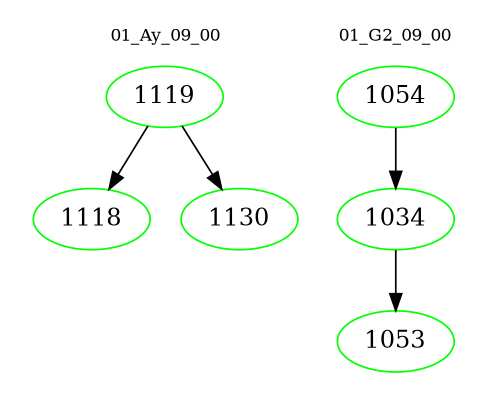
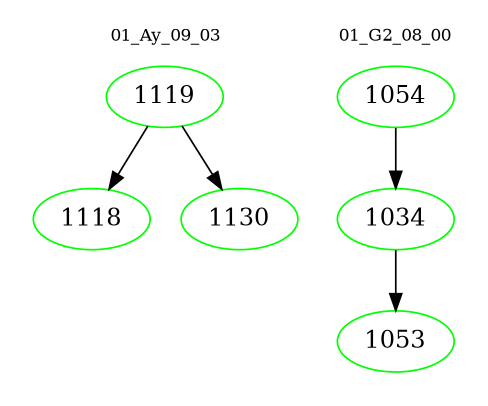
cluster "01_Ay_09_00": label "01_Ay_09_00" -> "01_Ay_09_03"
cluster "01_G2_09_00": label "01_G2_09_00" -> "01_G2_08_00"
